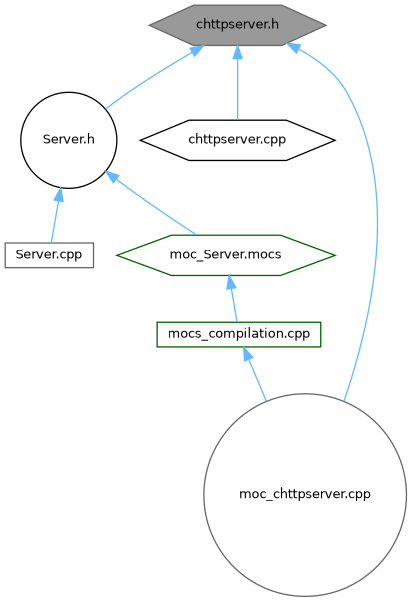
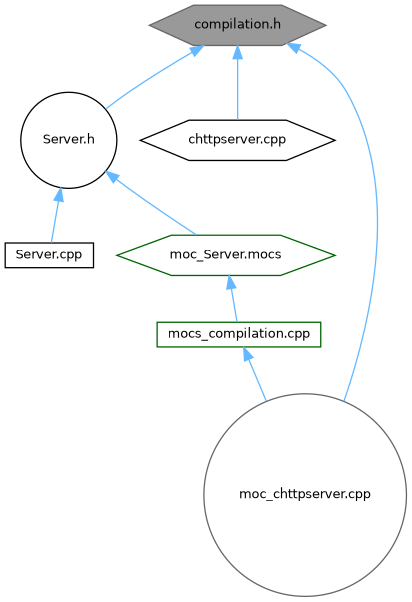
node "chttpserver.h": label "chttpserver.h" -> "compilation.h"
node "Server.cpp": color gray40 -> black
